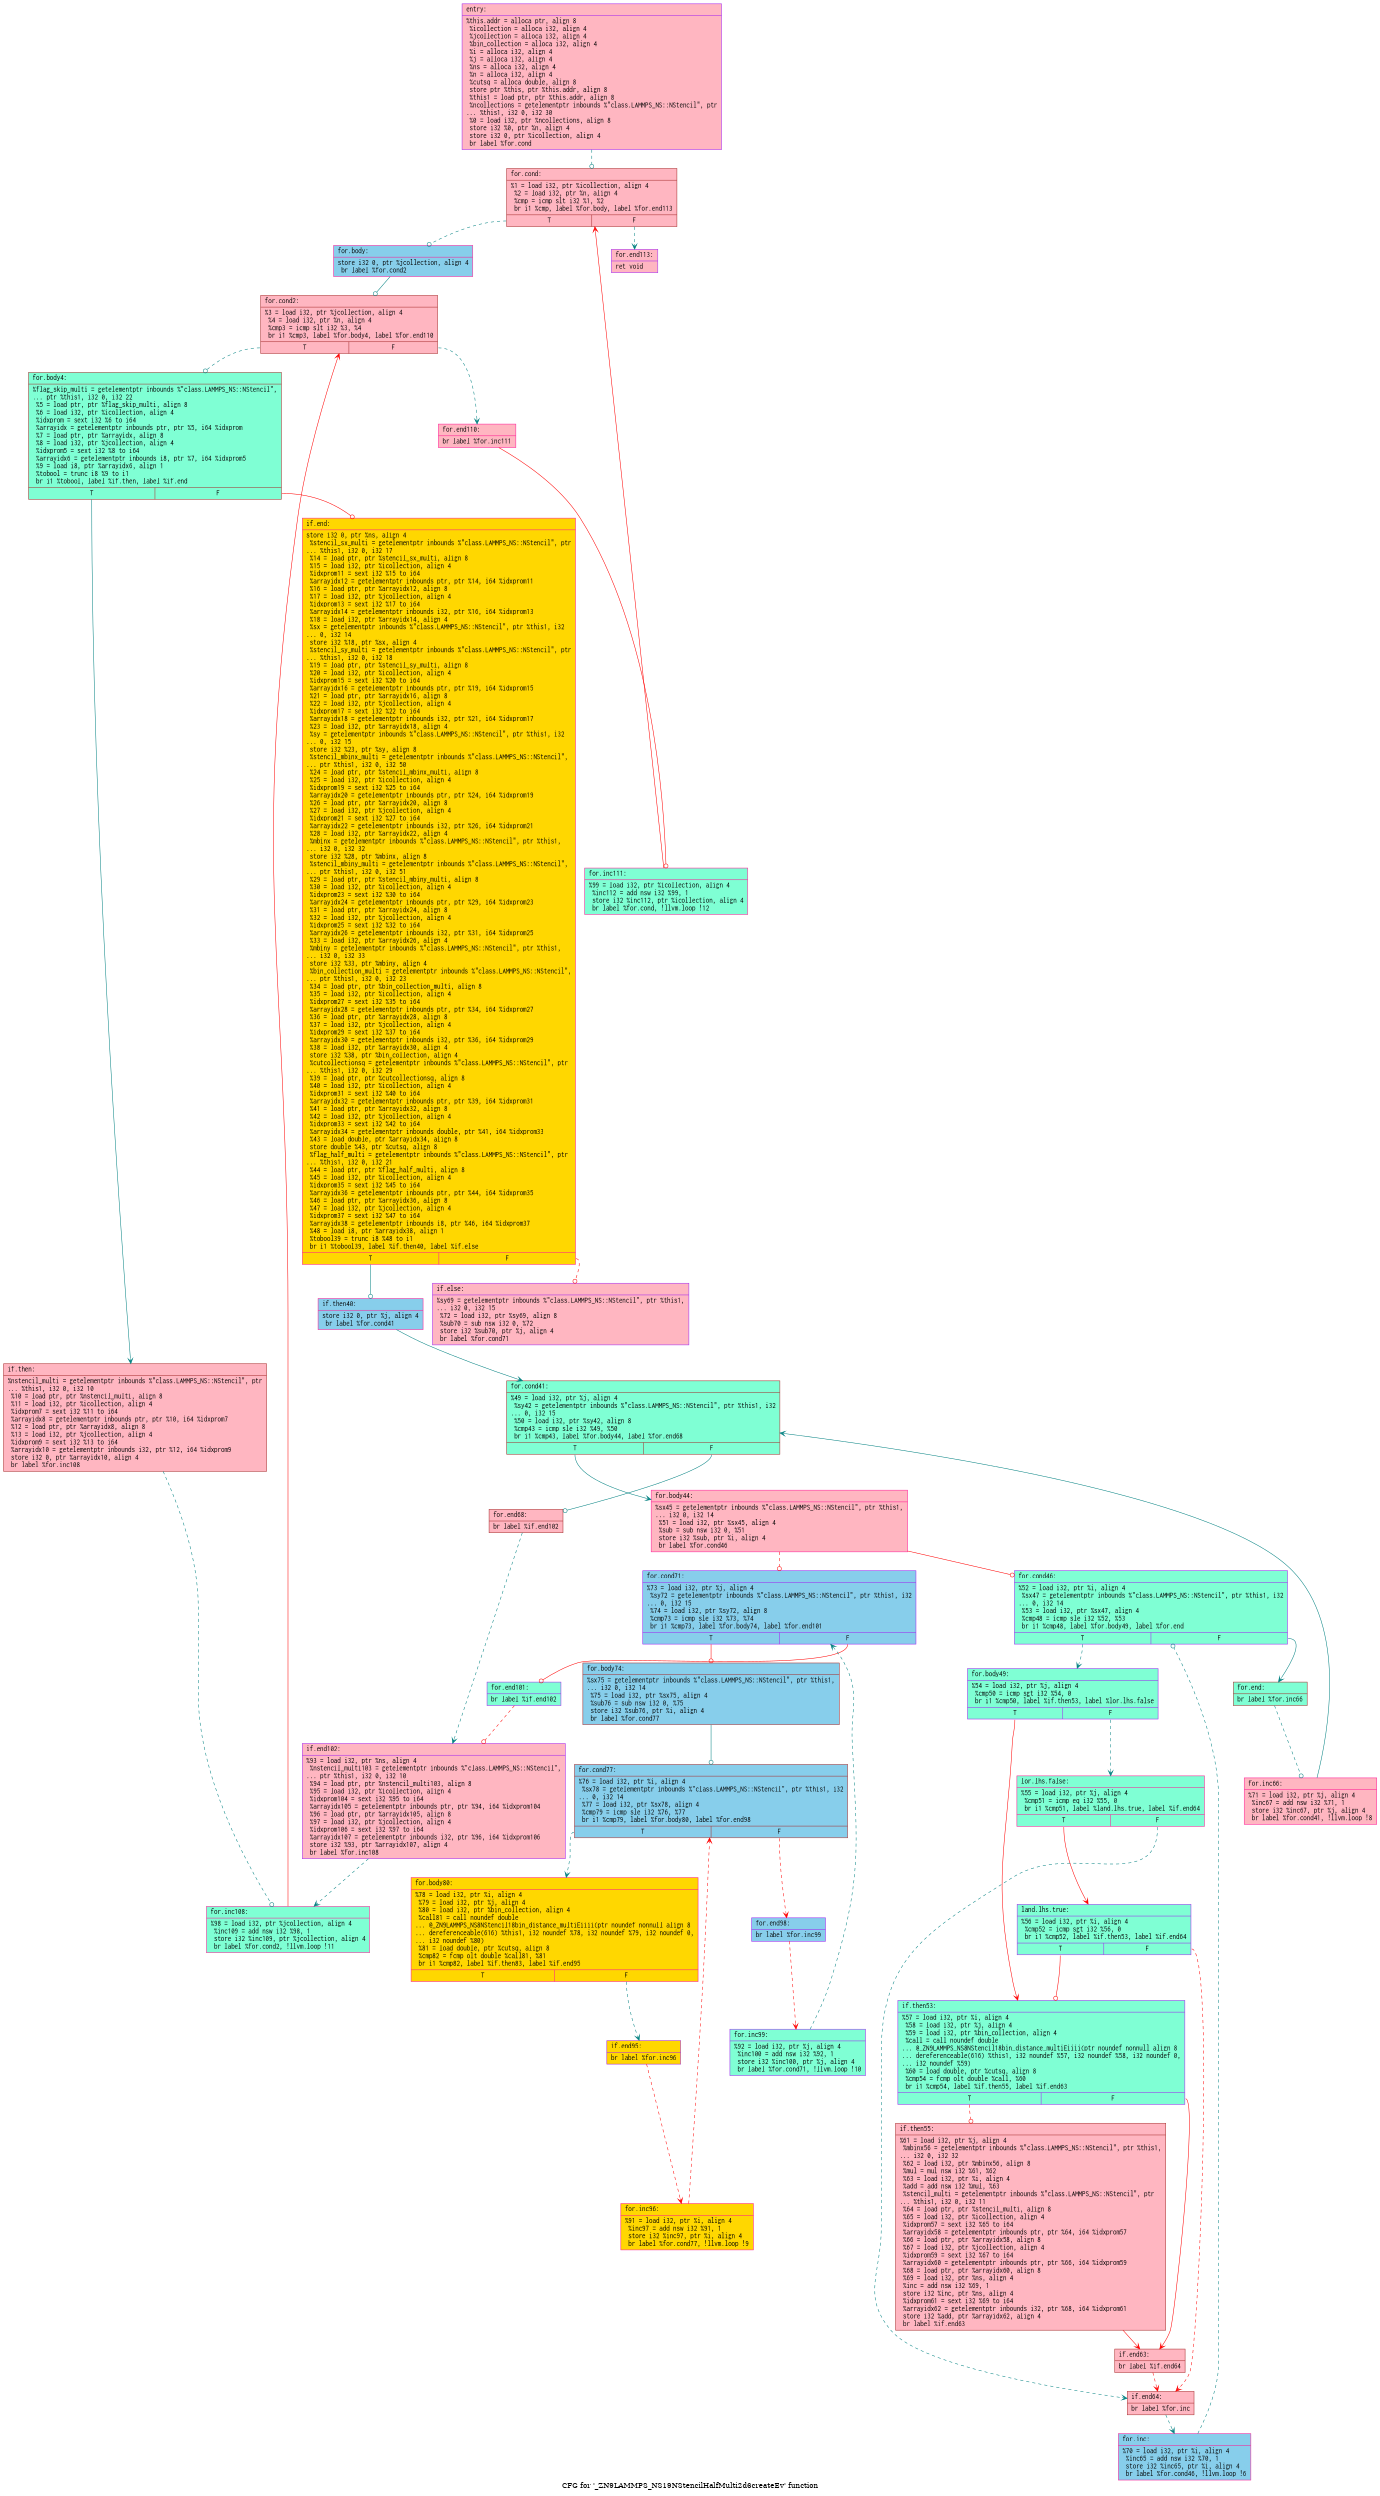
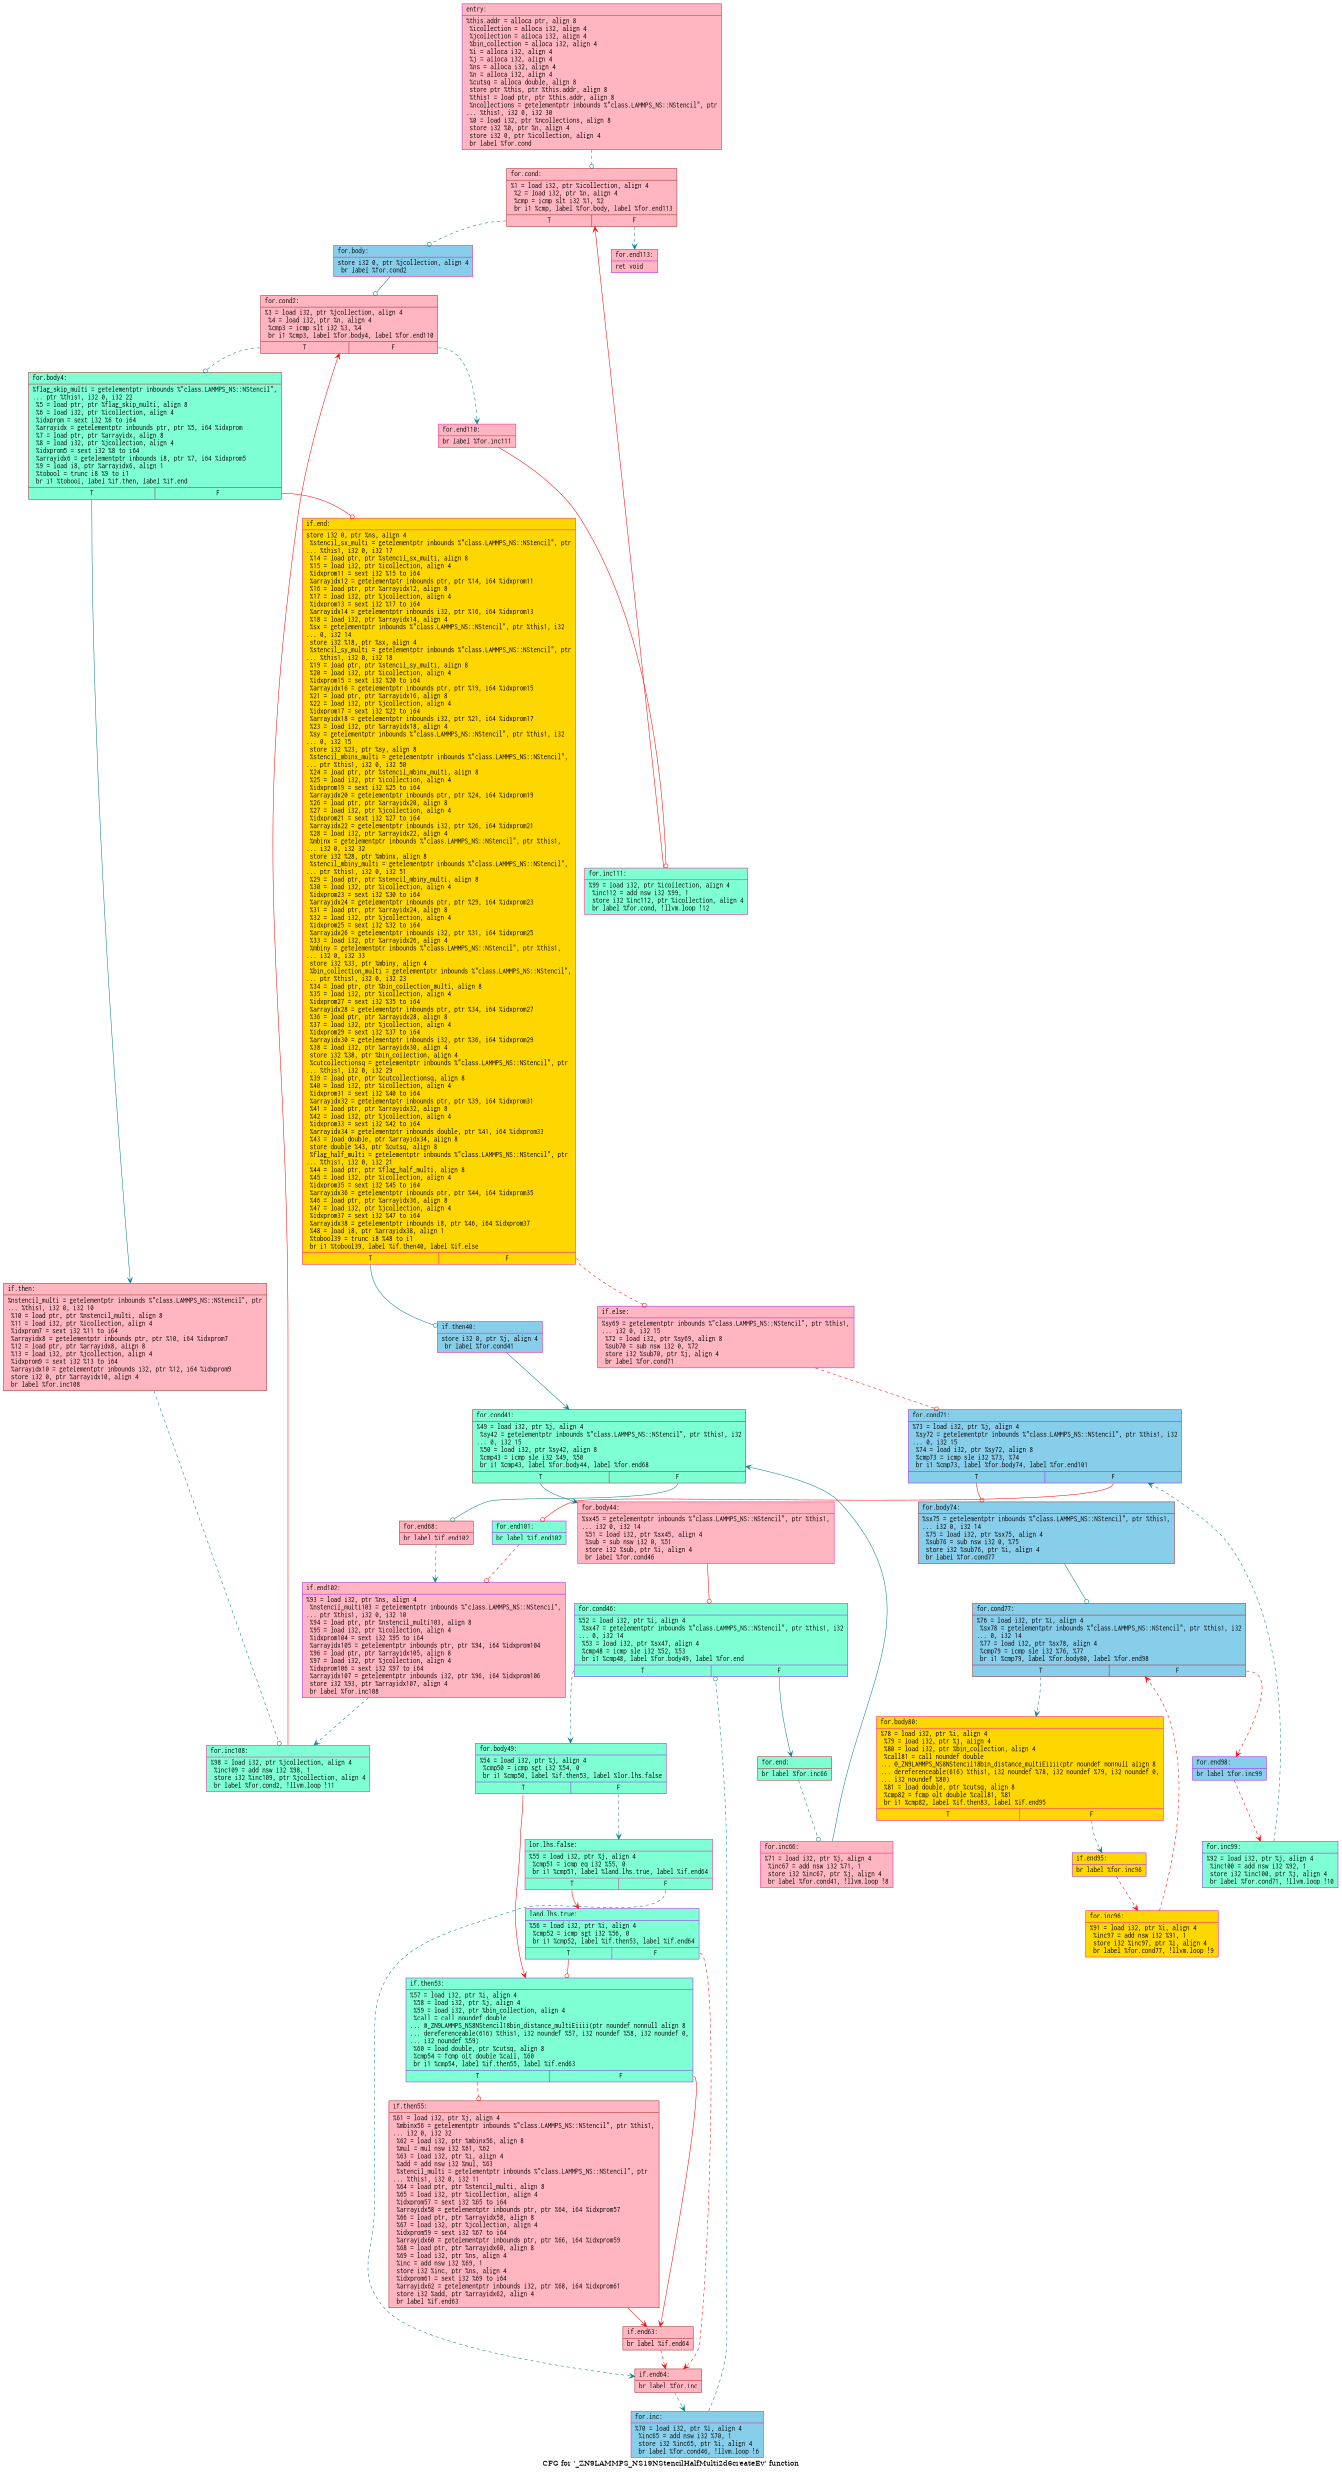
edge "for.body44:" -> "for.cond71:": now "if.else:" -> "for.cond71:"
